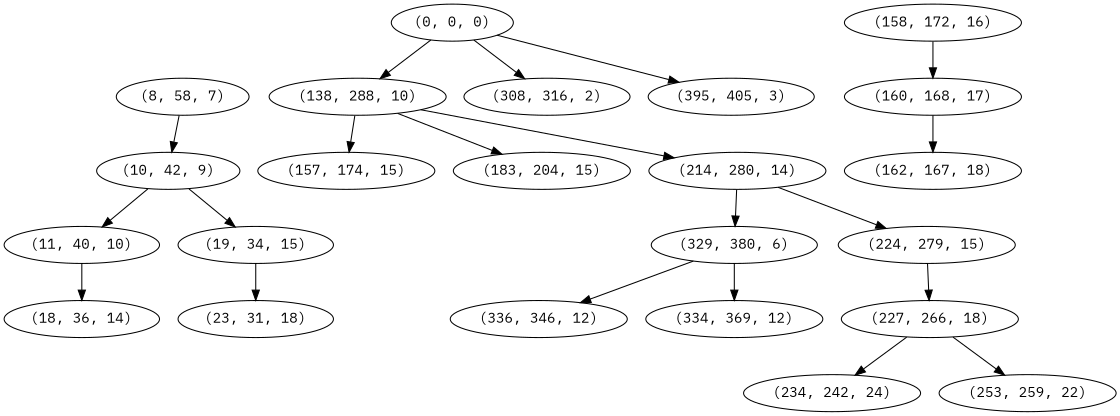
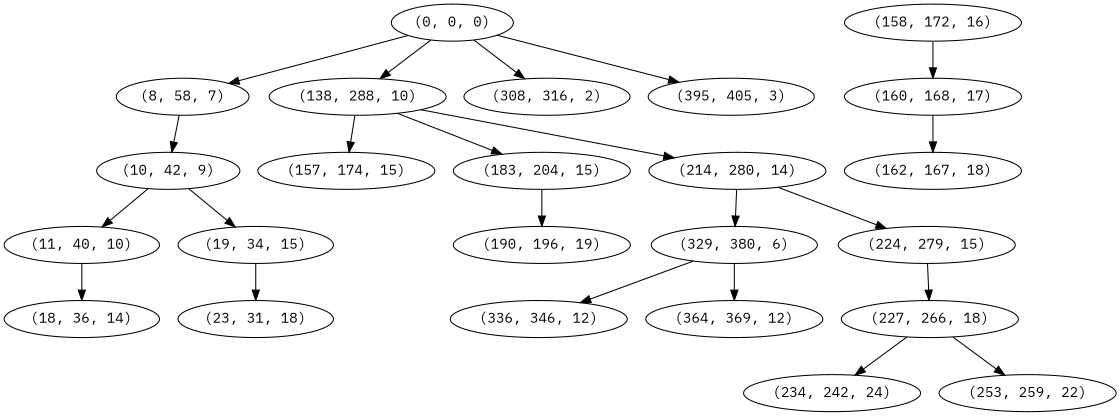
edge "(0, 0, 0)" -> "(8, 58, 7)": added
node "(190, 196, 19)": added
node "(334, 369, 12)": label "(334, 369, 12)" -> "(364, 369, 12)"
